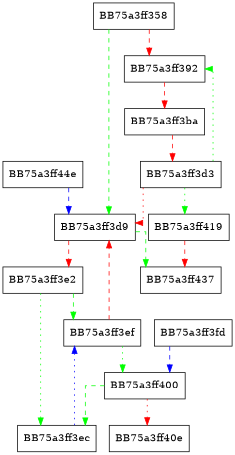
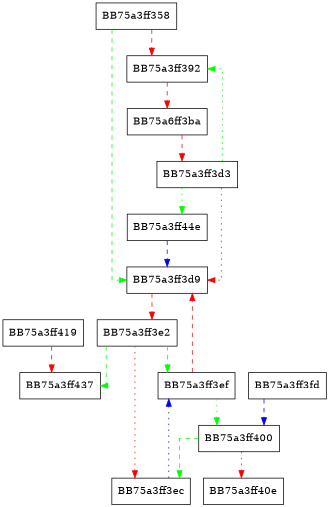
node "BB75a3ff3ba": label "BB75a3ff3ba" -> "BB75a6ff3ba"
edge "BB75a3ff3d3" -> "BB75a3ff419": now "BB75a3ff3d3" -> "BB75a3ff44e"
edge "BB75a3ff3d9" -> "BB75a3ff437": now "BB75a3ff3e2" -> "BB75a3ff437"
edge "BB75a3ff3e2" -> "BB75a3ff3ec": color green -> red
